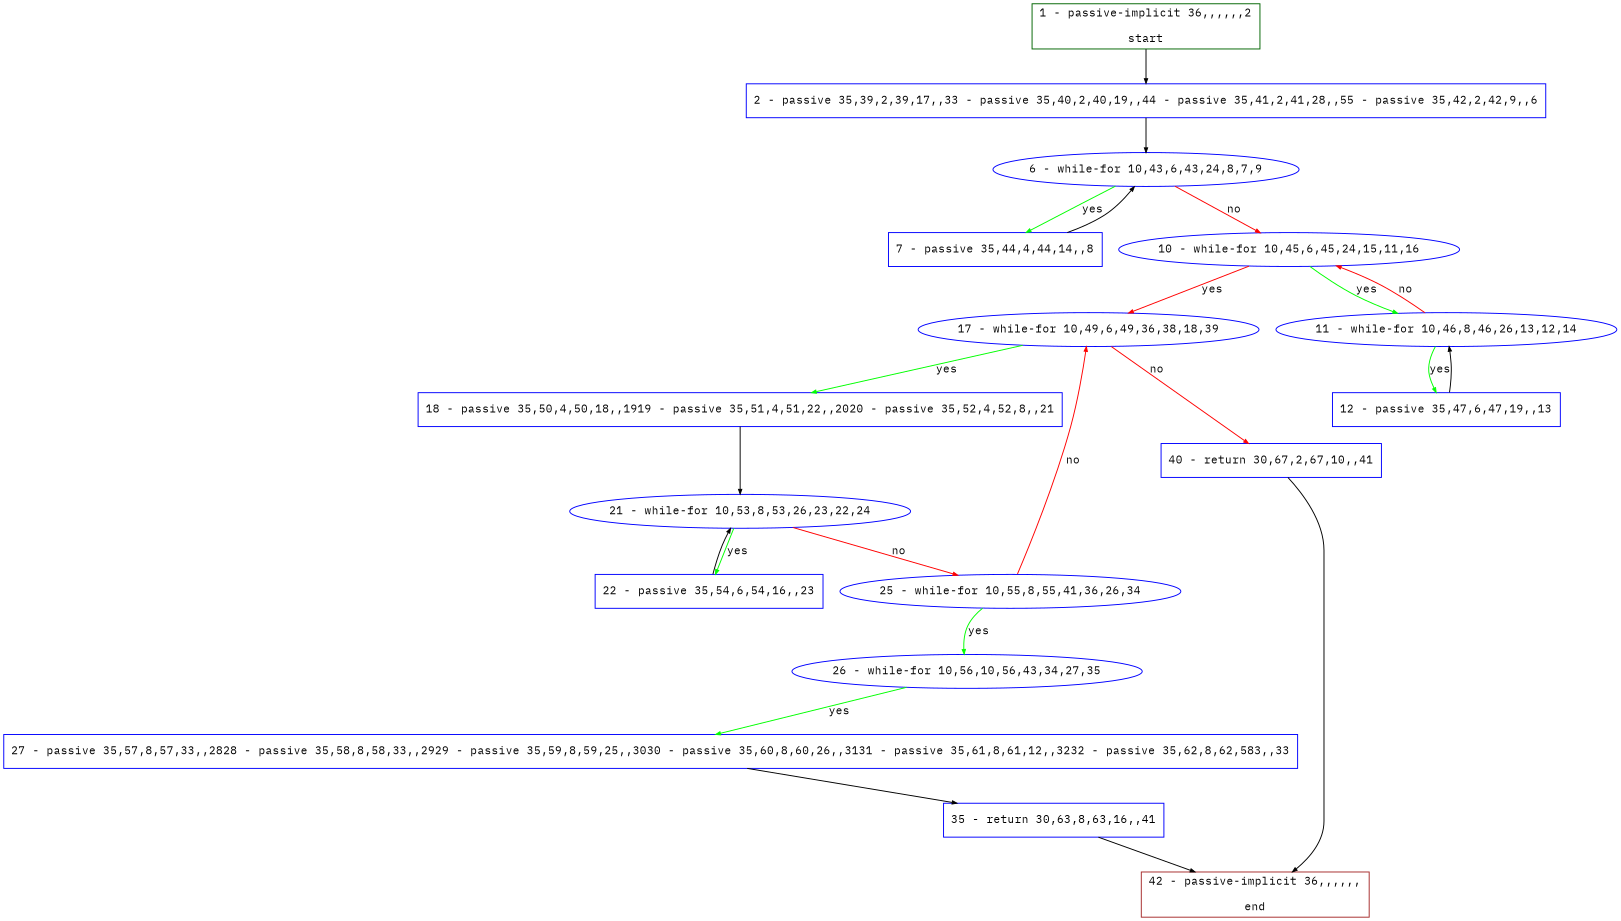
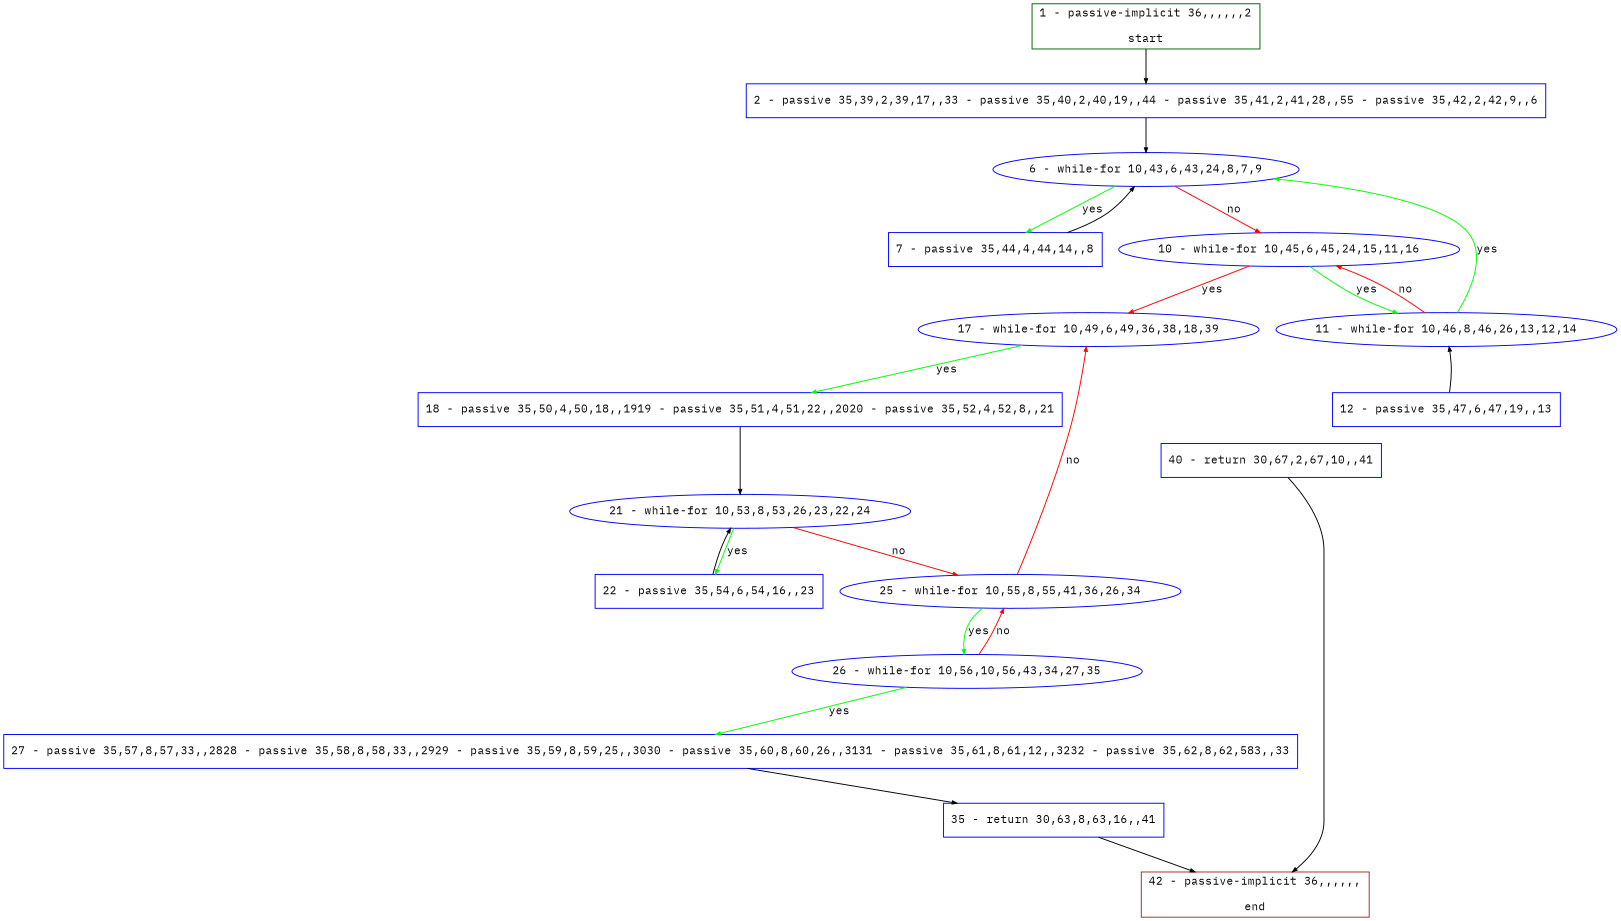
edge "11 - while-for 10,46,8,46,26,13,12,14" -> "12 - passive 35,47,6,47,19,,13": now "11 - while-for 10,46,8,46,26,13,12,14" -> "6 - while-for 10,43,6,43,24,8,7,9"
edge "17 - while-for 10,49,6,49,36,38,18,39" -> "40 - return 30,67,2,67,10,,41": removed, label "no"
edge "26 - while-for 10,56,10,56,43,34,27,35" -> "25 - while-for 10,55,8,55,41,36,26,34": added, label "no"
